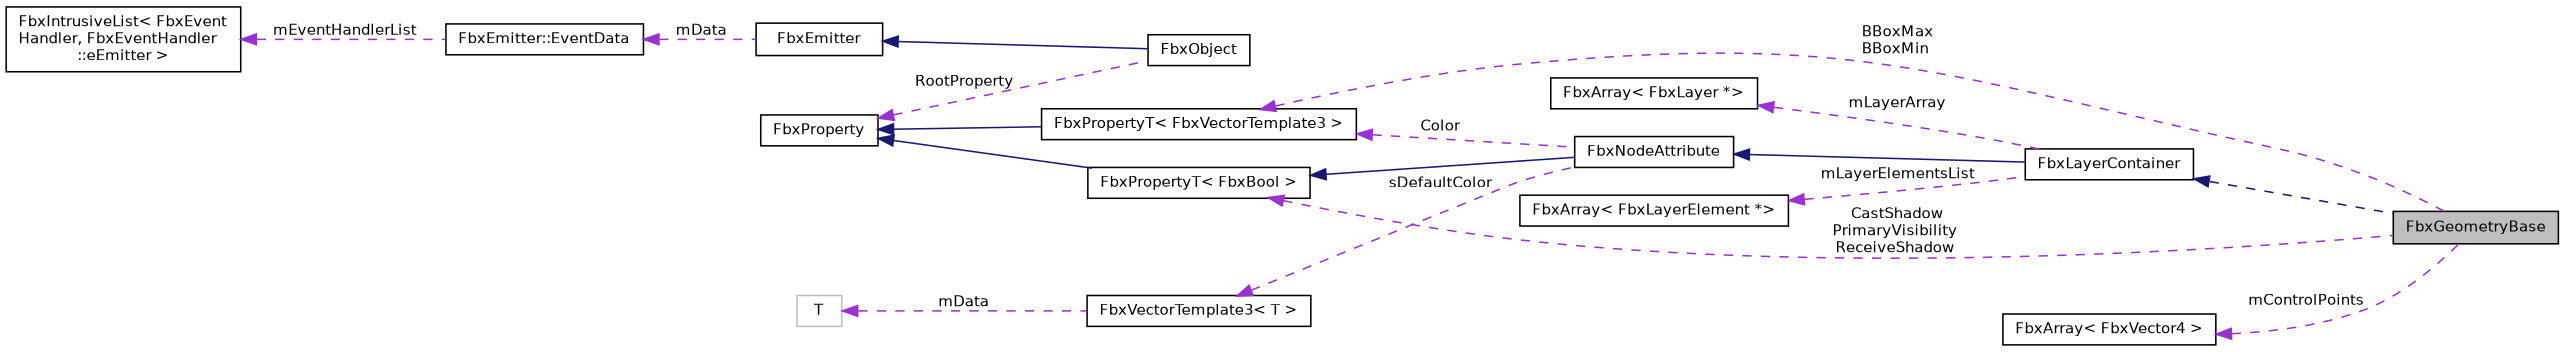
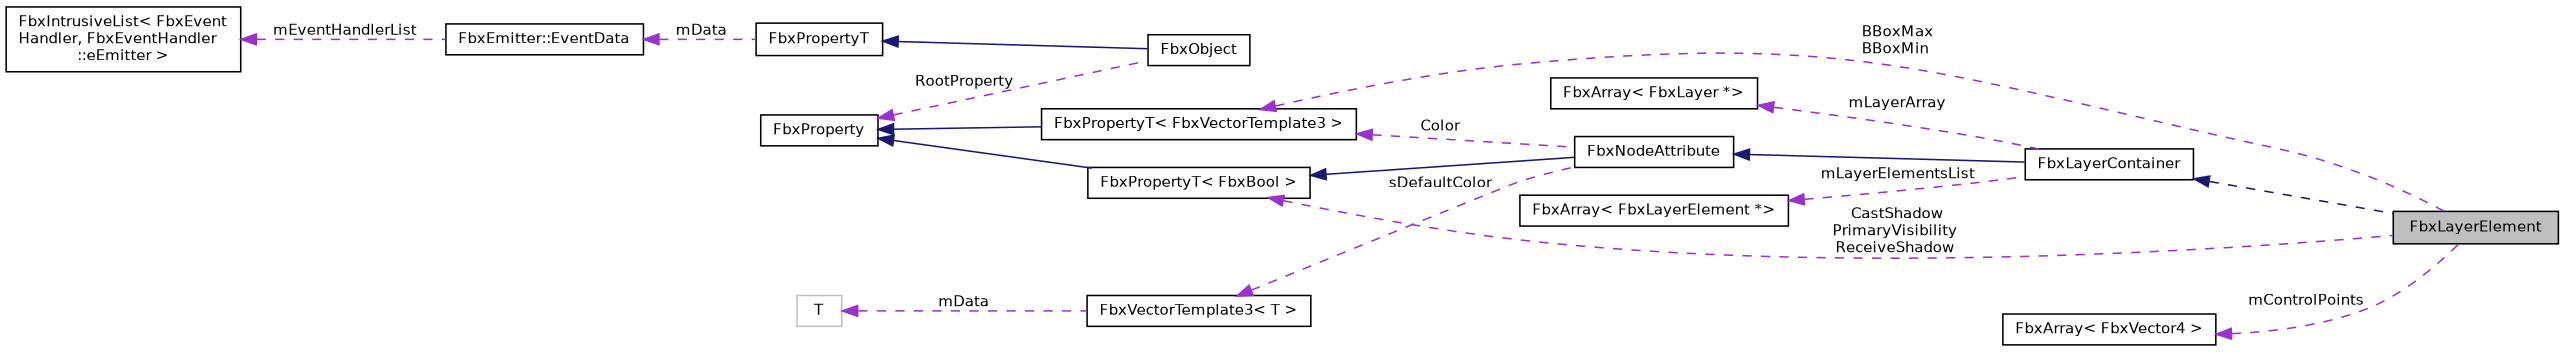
node "FbxEmitter": label "FbxEmitter" -> "FbxPropertyT"
node "FbxGeometryBase": label "FbxGeometryBase" -> "FbxLayerElement"
